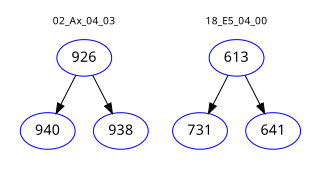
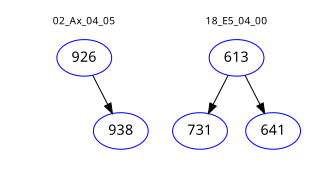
cluster "02_Ax_04_03": label "02_Ax_04_03" -> "02_Ax_04_05"
node "940": removed
